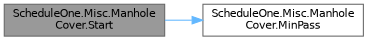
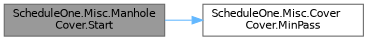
node "ScheduleOne.Misc.Manhole Cover.MinPass": label "ScheduleOne.Misc.Manhole Cover.MinPass" -> "ScheduleOne.Misc.Cover Cover.MinPass"
